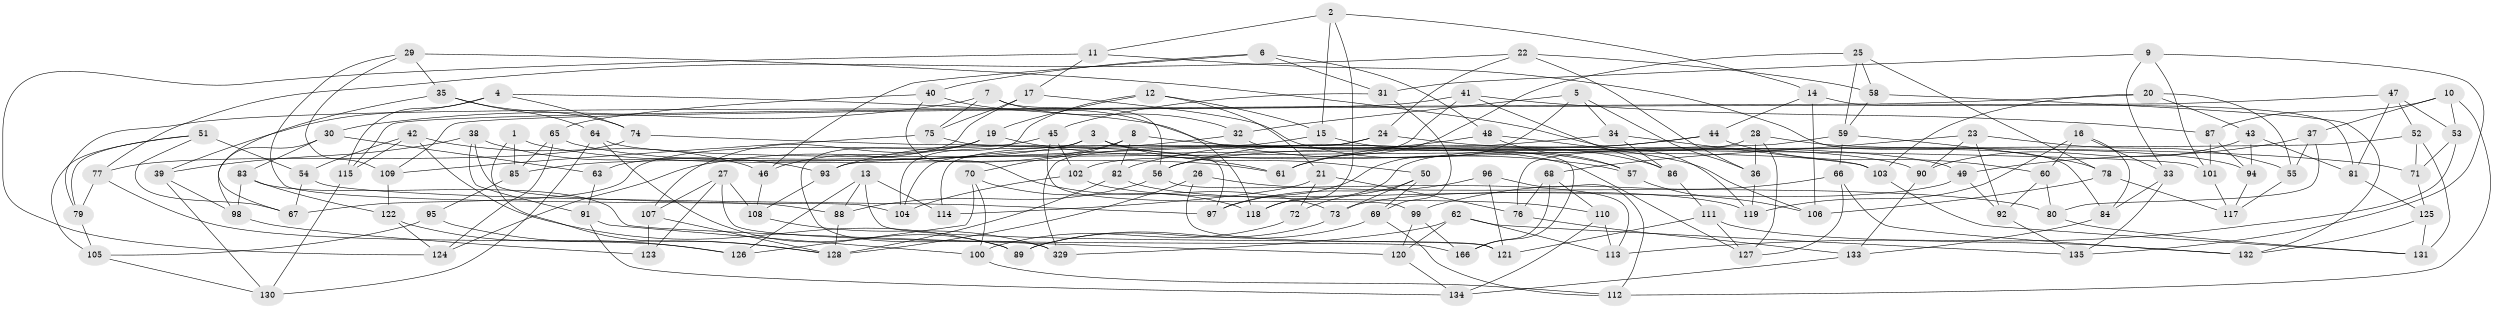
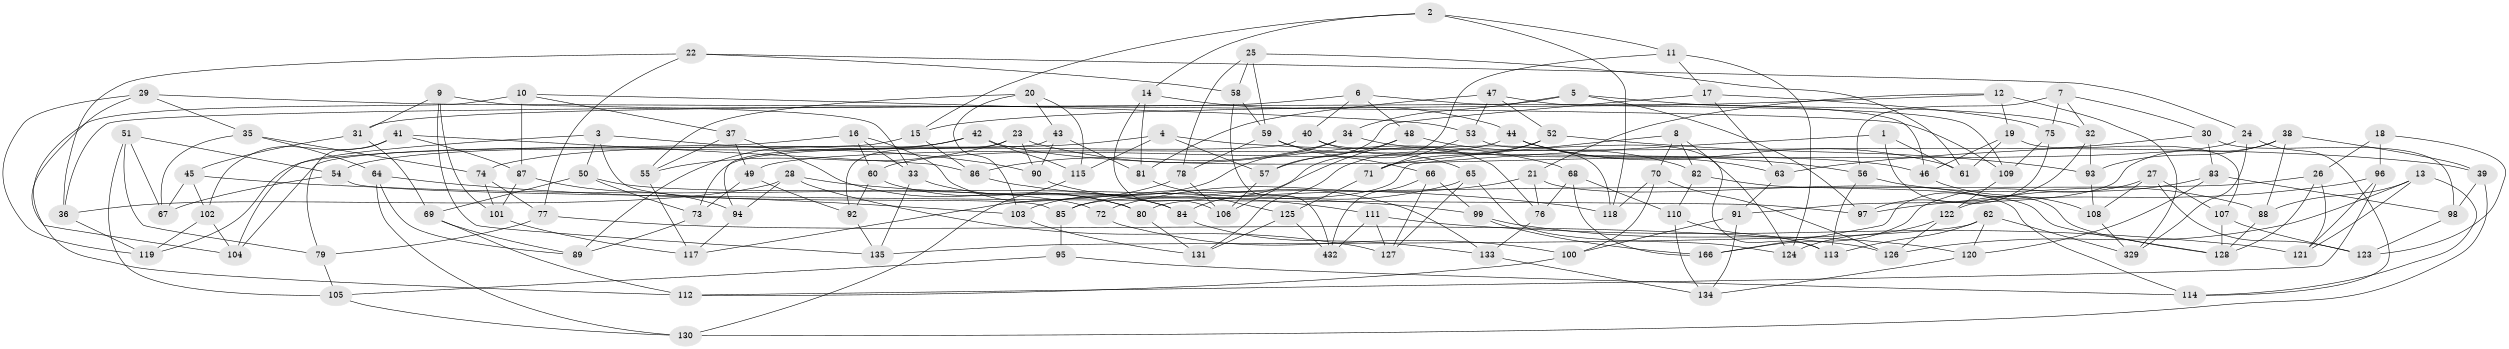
node "18": added
edge "44" -- "56": now "44" -- "63"
edge "95" -- "128": now "95" -- "114"
node "132": label "132" -> "432"
